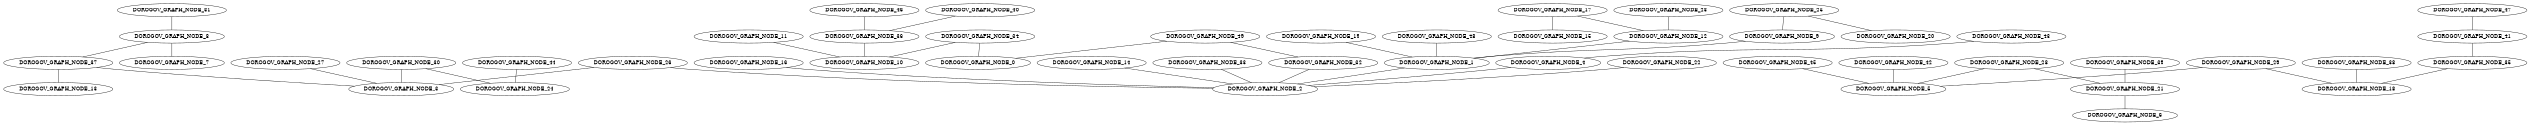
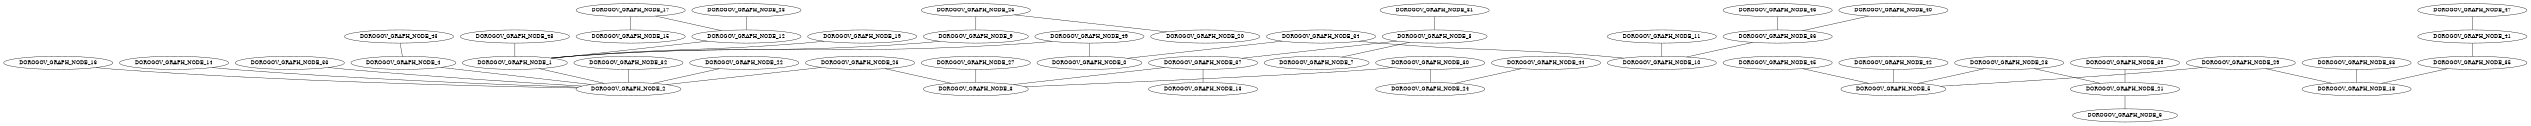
edge "DOROGOV_GRAPH_NODE_49" -- "DOROGOV_GRAPH_NODE_32": now "DOROGOV_GRAPH_NODE_49" -- "DOROGOV_GRAPH_NODE_1"
